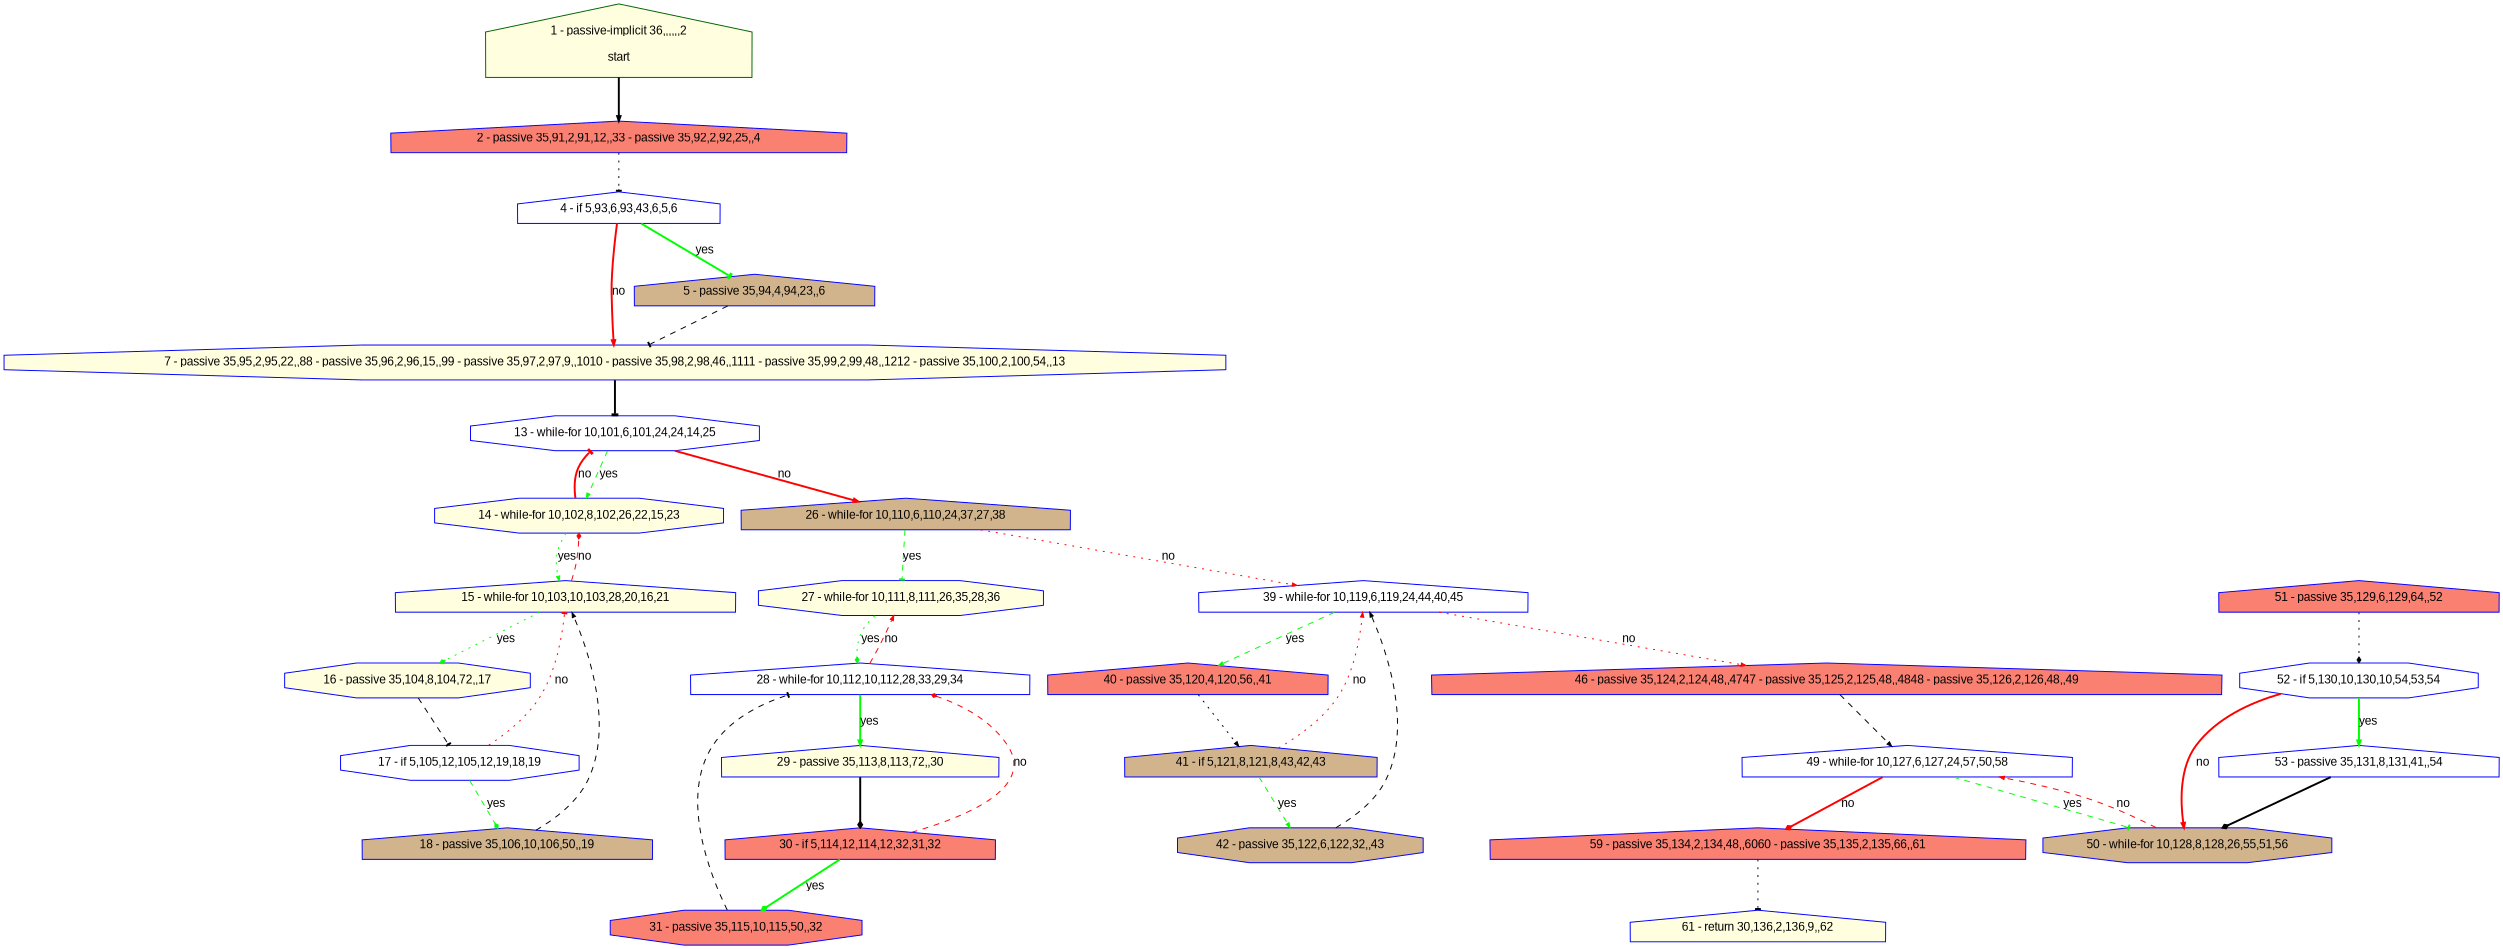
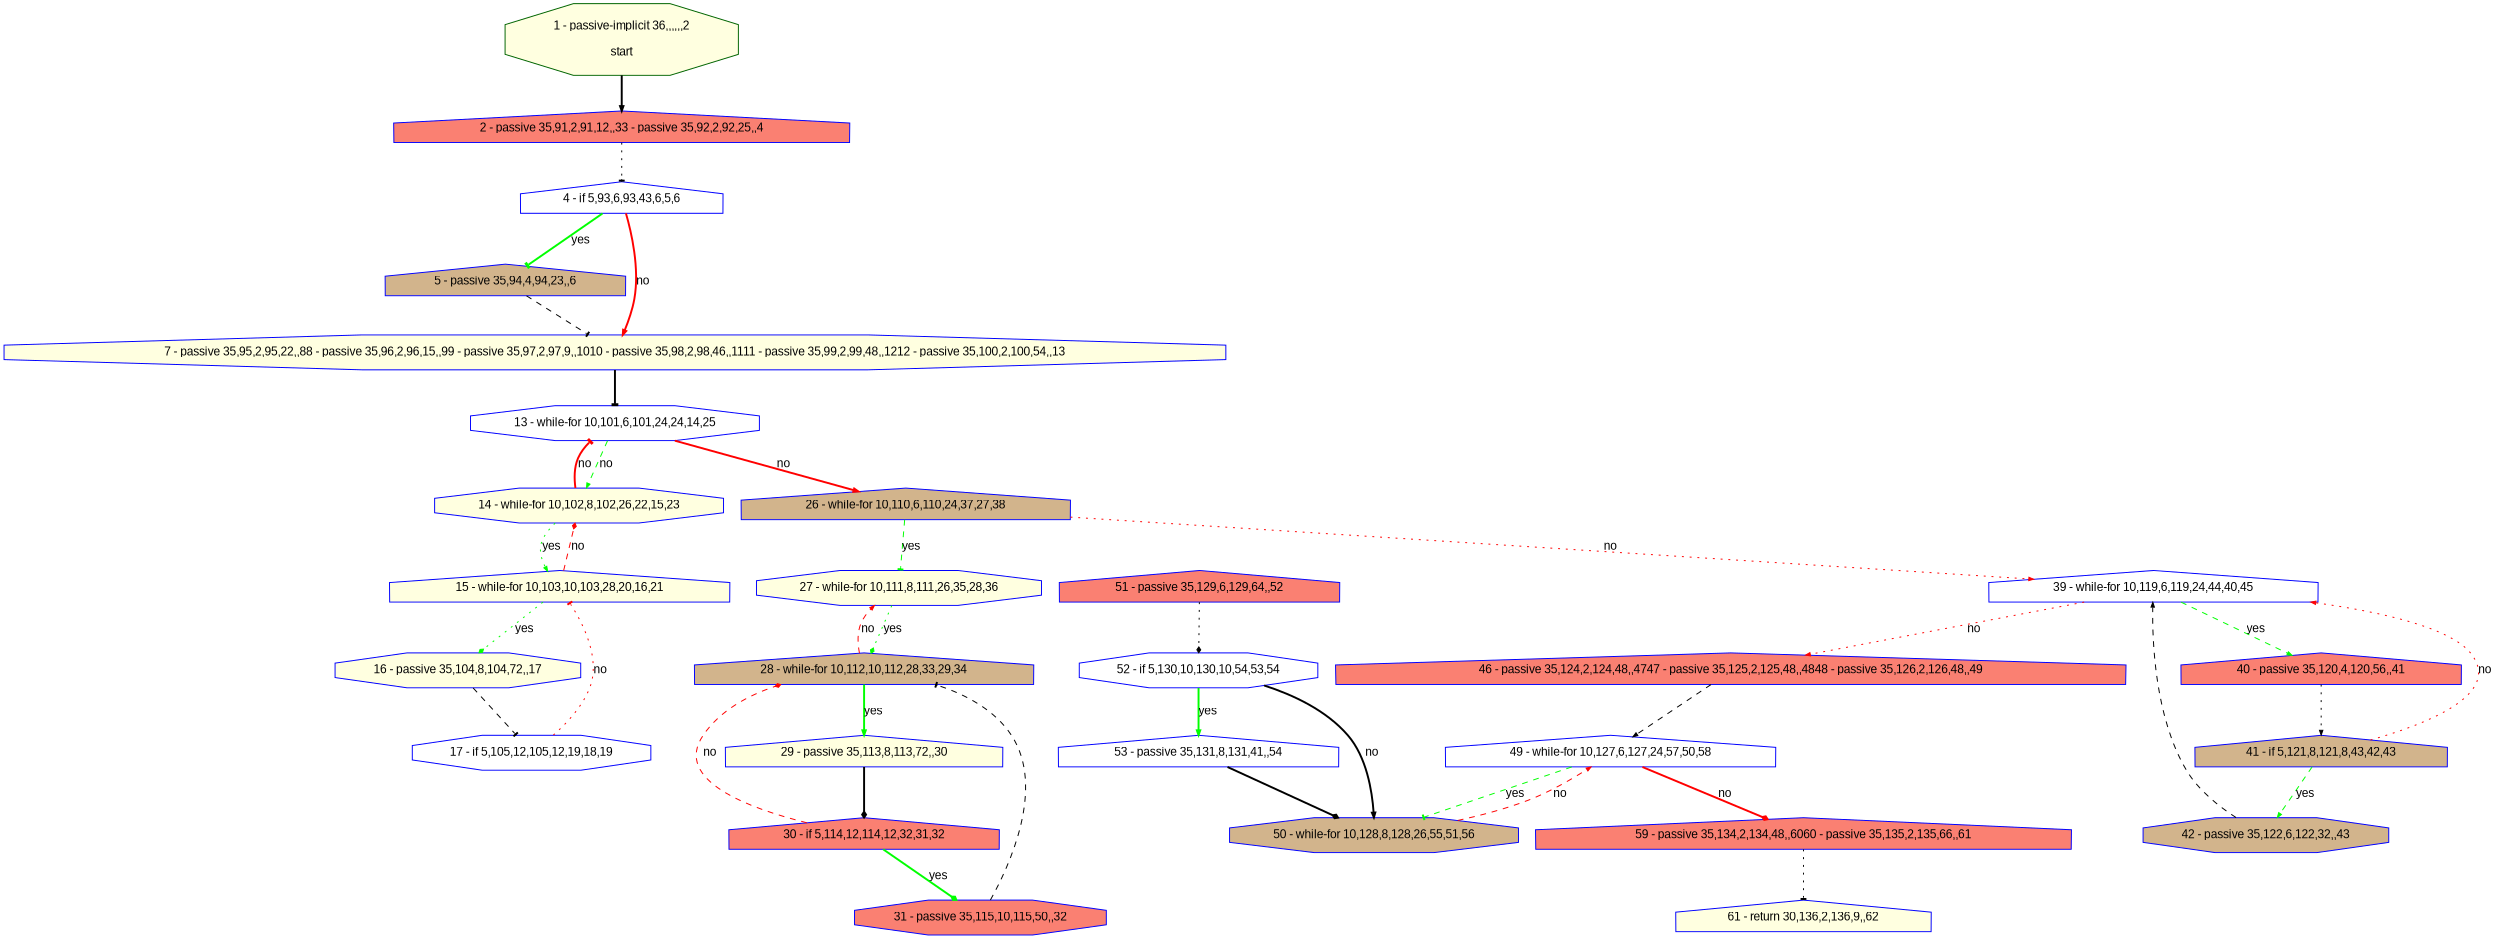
node "1 - passive-implicit 36,,,,,,2 start": shape house -> octagon
edge "13 - while-for 10,101,6,101,24,24,14,25" -> "14 - while-for 10,102,8,102,26,22,15,23": label "yes" -> "no"
node "28 - while-for 10,112,10,112,28,33,29,34": fillcolor white -> tan
edge "52 - if 5,130,10,130,10,54,53,54" -> "50 - while-for 10,128,8,128,26,55,51,56": color #ff0000 -> #000000
node "18 - passive 35,106,10,106,50,,19": removed
